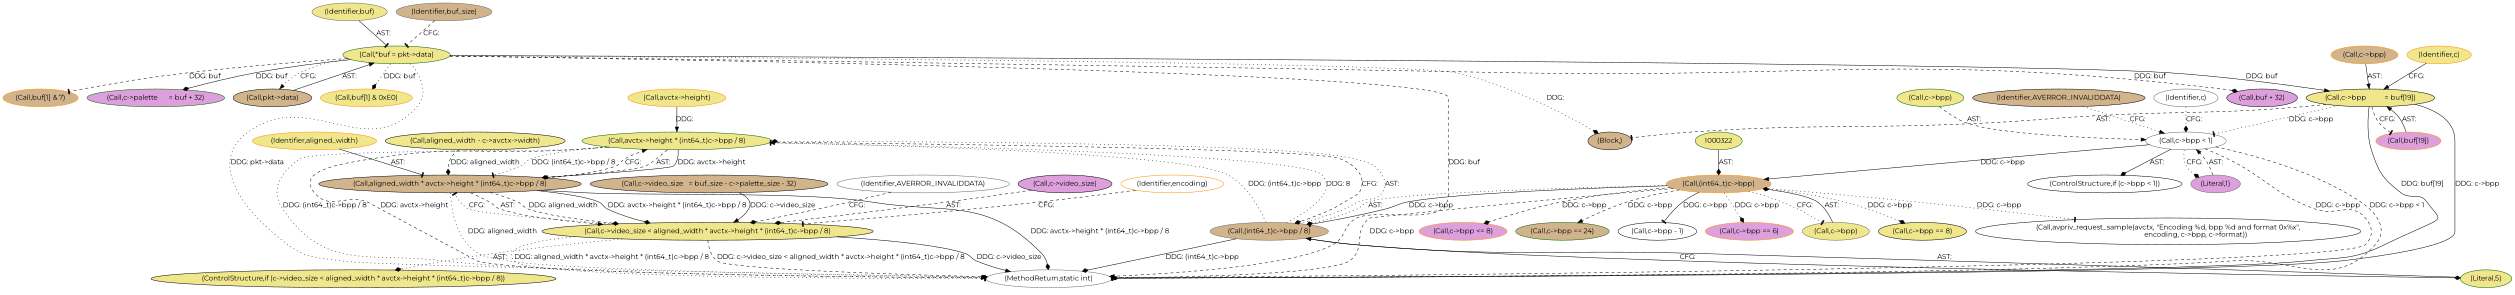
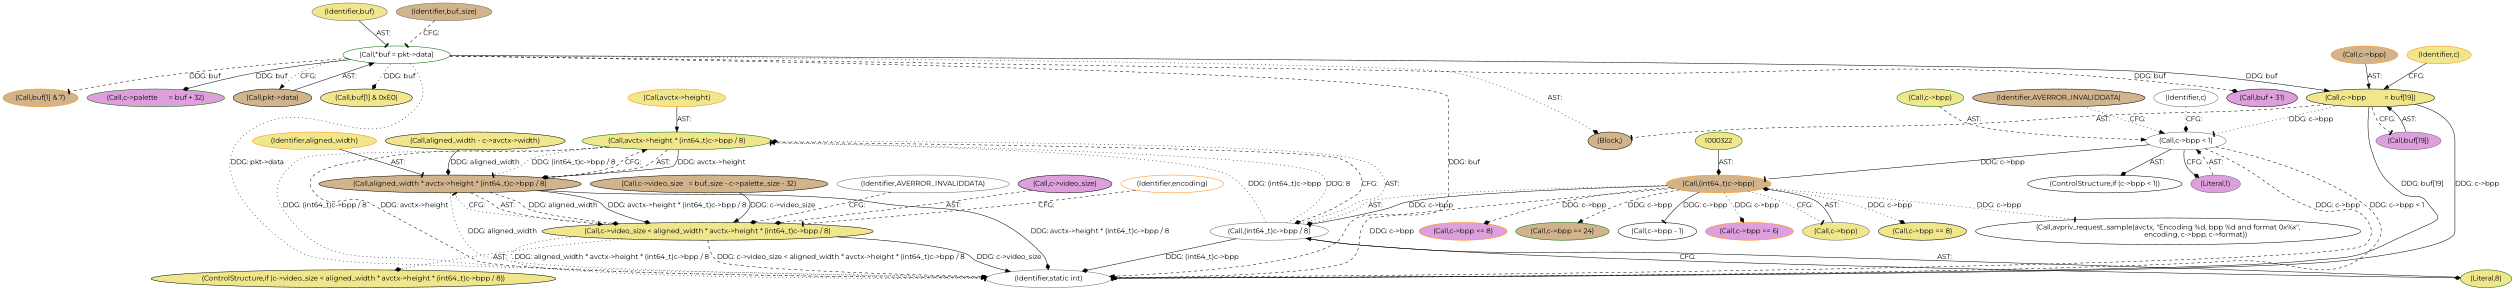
node "(Call,*buf = pkt->data)": fillcolor khaki -> white
node "(Call,buf[1] & 0xE0)": color darkorange -> black
edge "(Call,*buf = pkt->data)" -> "(Block,)": label "DDG: " -> "AST: "
node "(Call,buf + 32)": label "(Call,buf + 32)" -> "(Call,buf + 31)"
edge "(Call,avctx->height)" -> "(Call,avctx->height * (int64_t)c->bpp / 8)": label "DDG: " -> "AST: "
node "(Call,buf[19])": color darkorange -> gray40
edge "(Call,aligned_width - c->avctx->width)" -> "(Call,aligned_width * avctx->height * (int64_t)c->bpp / 8)": style dashed -> solid
edge "(Call,c->bpp < 1)" -> "(Call,(int64_t)c->bpp)": arrowhead normal -> tee
edge "(Call,c->bpp < 1)" -> "(Literal,1)": style dotted -> solid
node "(Call,(int64_t)c->bpp / 8)": fillcolor tan -> white
node "(MethodReturn,static int)": label "(MethodReturn,static int)" -> "(Identifier,static int)"
node "(Literal,5)": label "(Literal,5)" -> "(Literal,8)"
